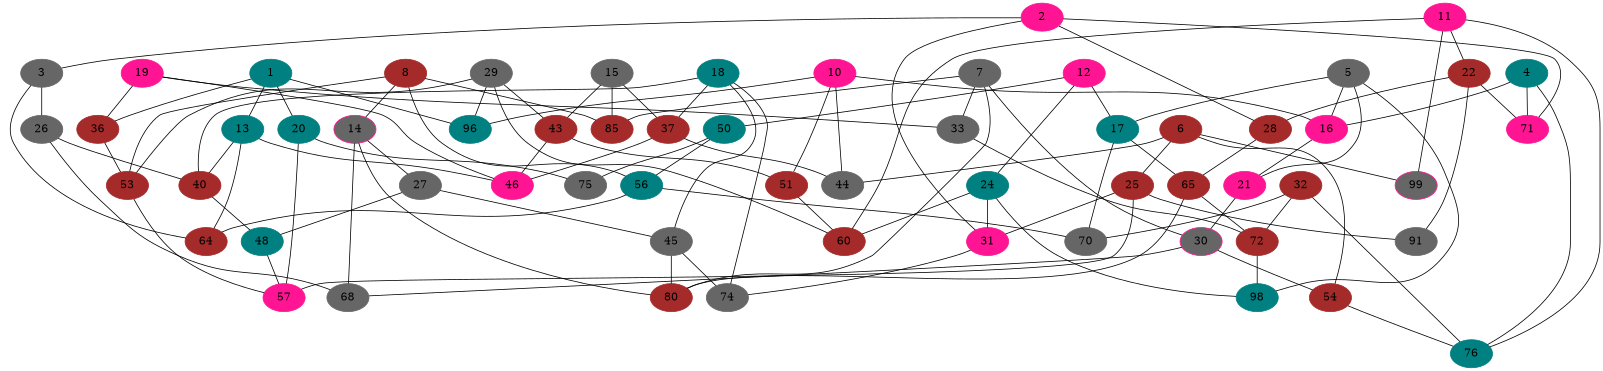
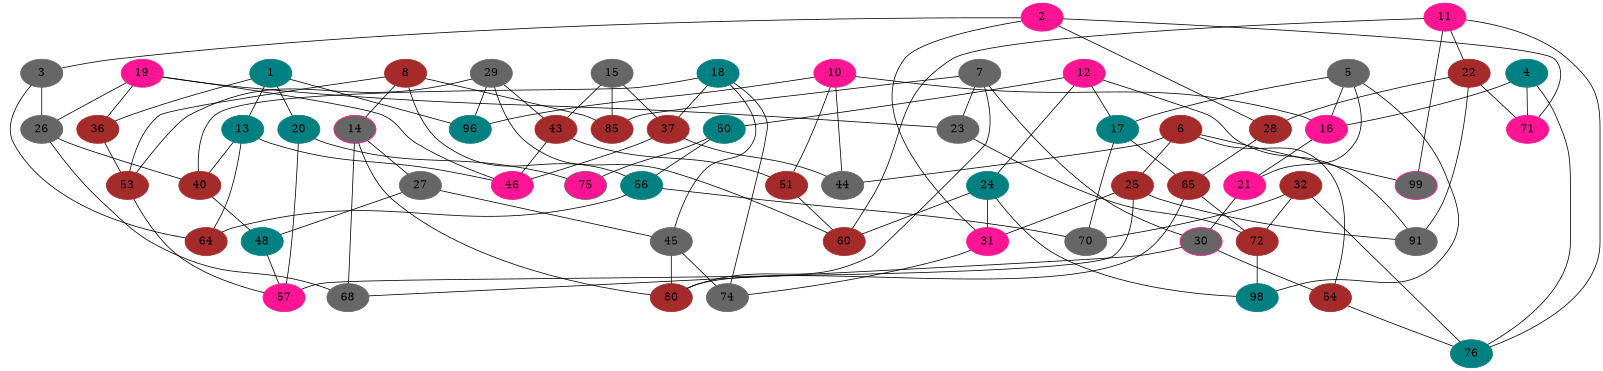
edge "19" -- "26": added
node "33": label "33" -> "23"
edge "12" -- "91": added
node "75": fillcolor gray40 -> deeppink
